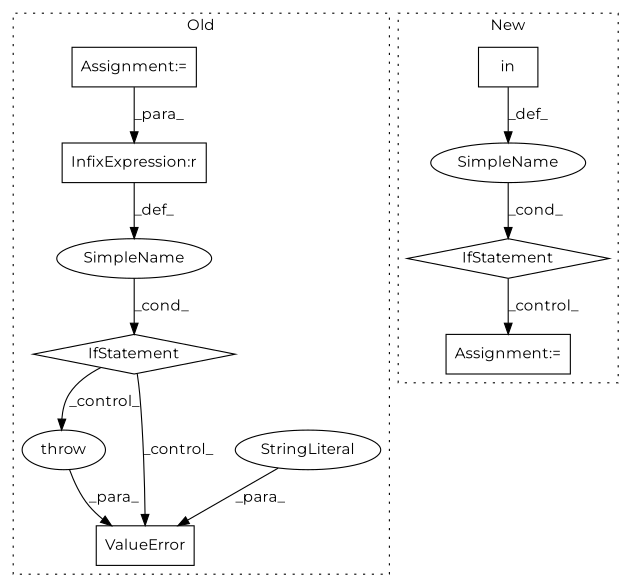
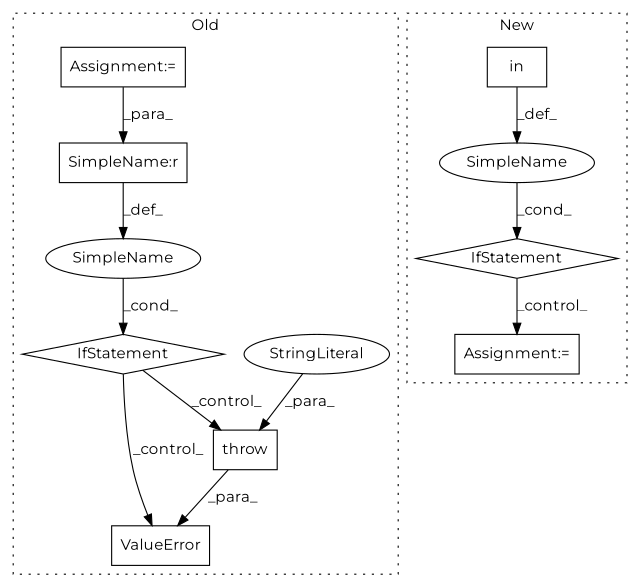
node "InfixExpression:r": label "InfixExpression:r" -> "SimpleName:r"
node "throw": shape ellipse -> box
edge "StringLiteral" -> "ValueError": now "StringLiteral" -> "throw"
